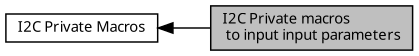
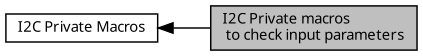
node "I2C Private macros to input input parameters": label "I2C Private macros to input input parameters" -> "I2C Private macros to check input parameters"
